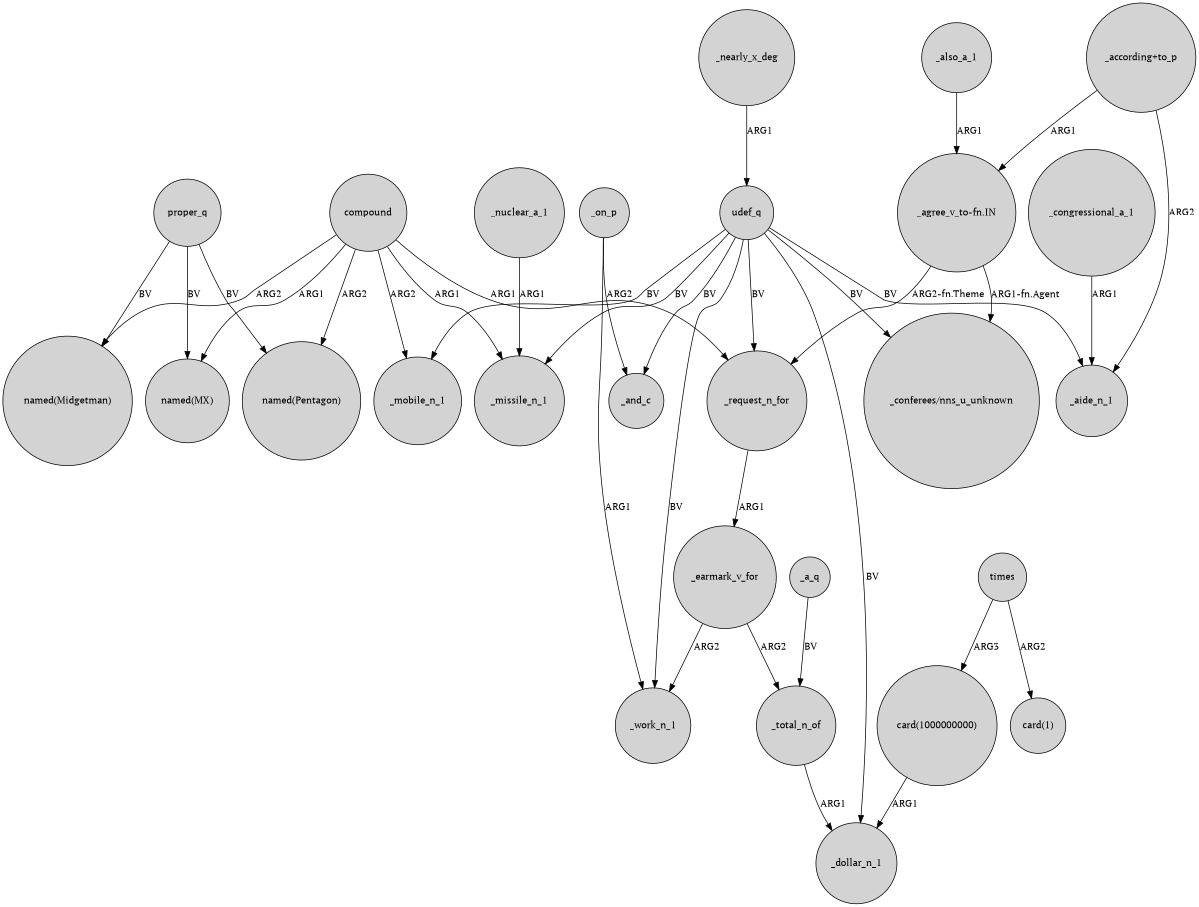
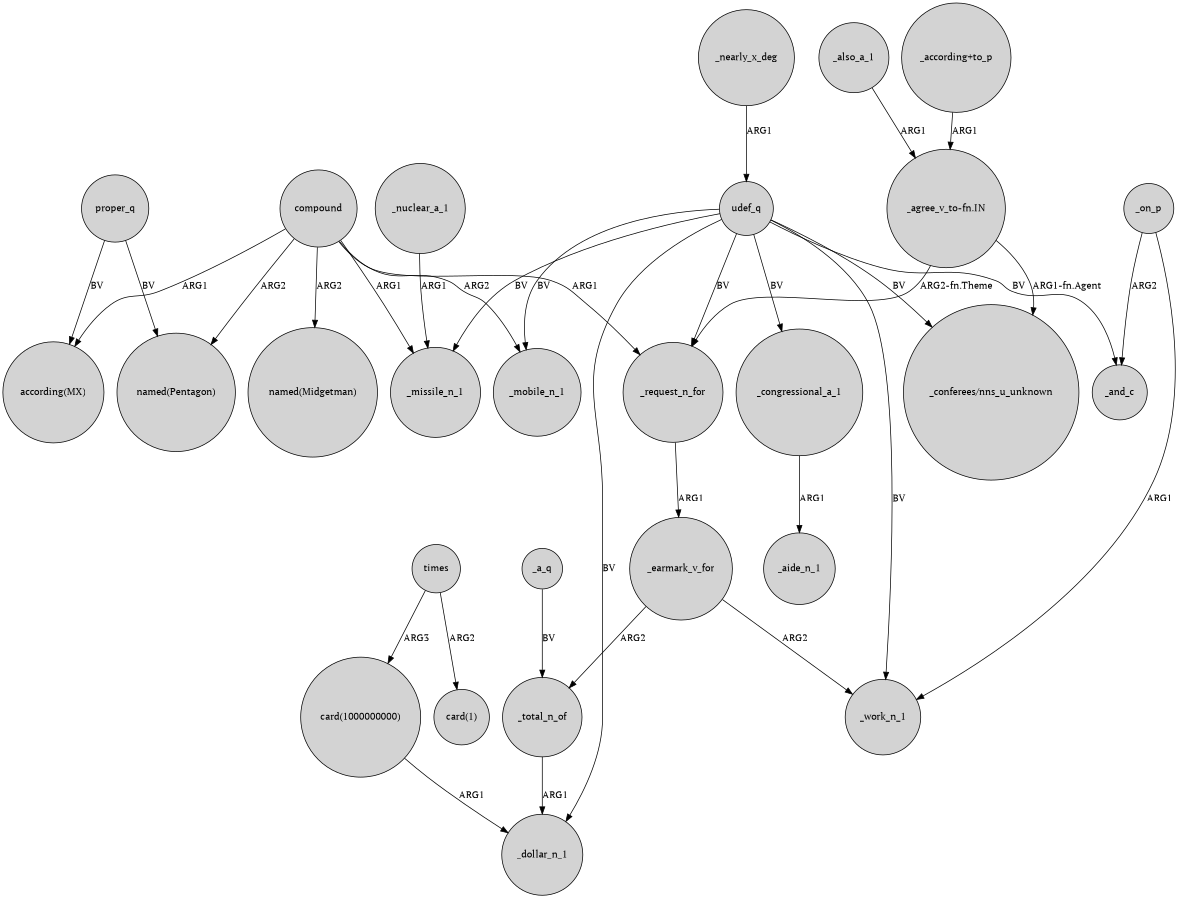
edge "_according+to_p" -> "_aide_n_1": removed, label "ARG2"
edge "proper_q" -> "named(Midgetman)": removed, label "BV"
edge "udef_q" -> "_aide_n_1": now "udef_q" -> "_congressional_a_1"
node "named(MX)": label "named(MX)" -> "according(MX)"
